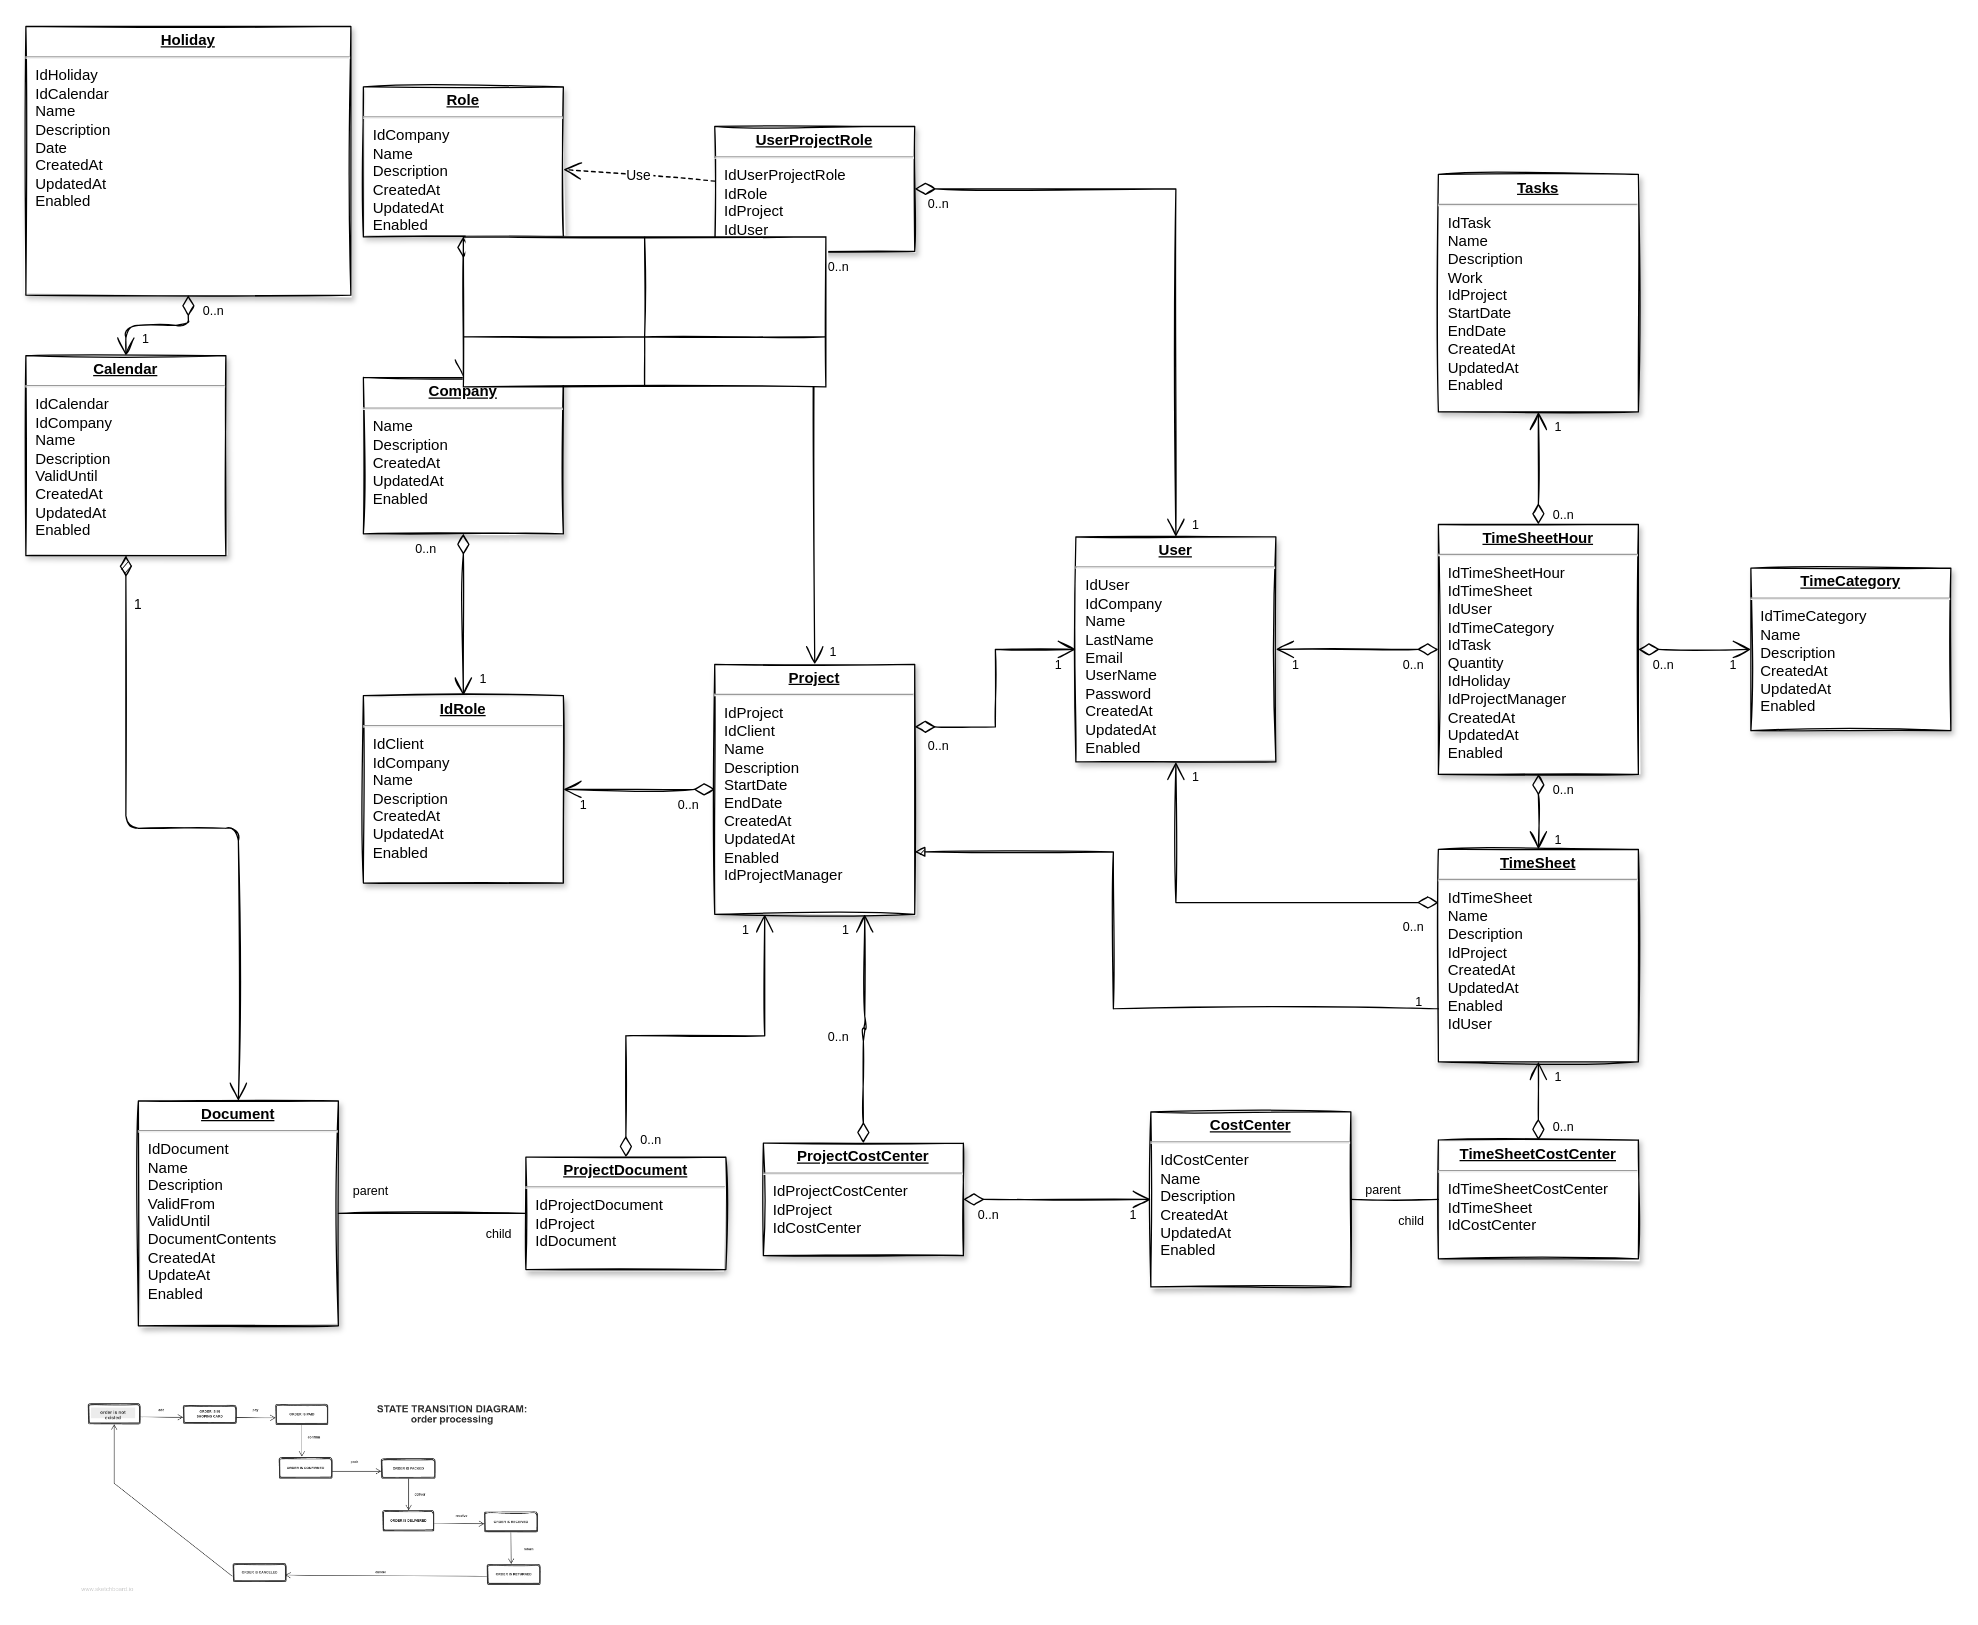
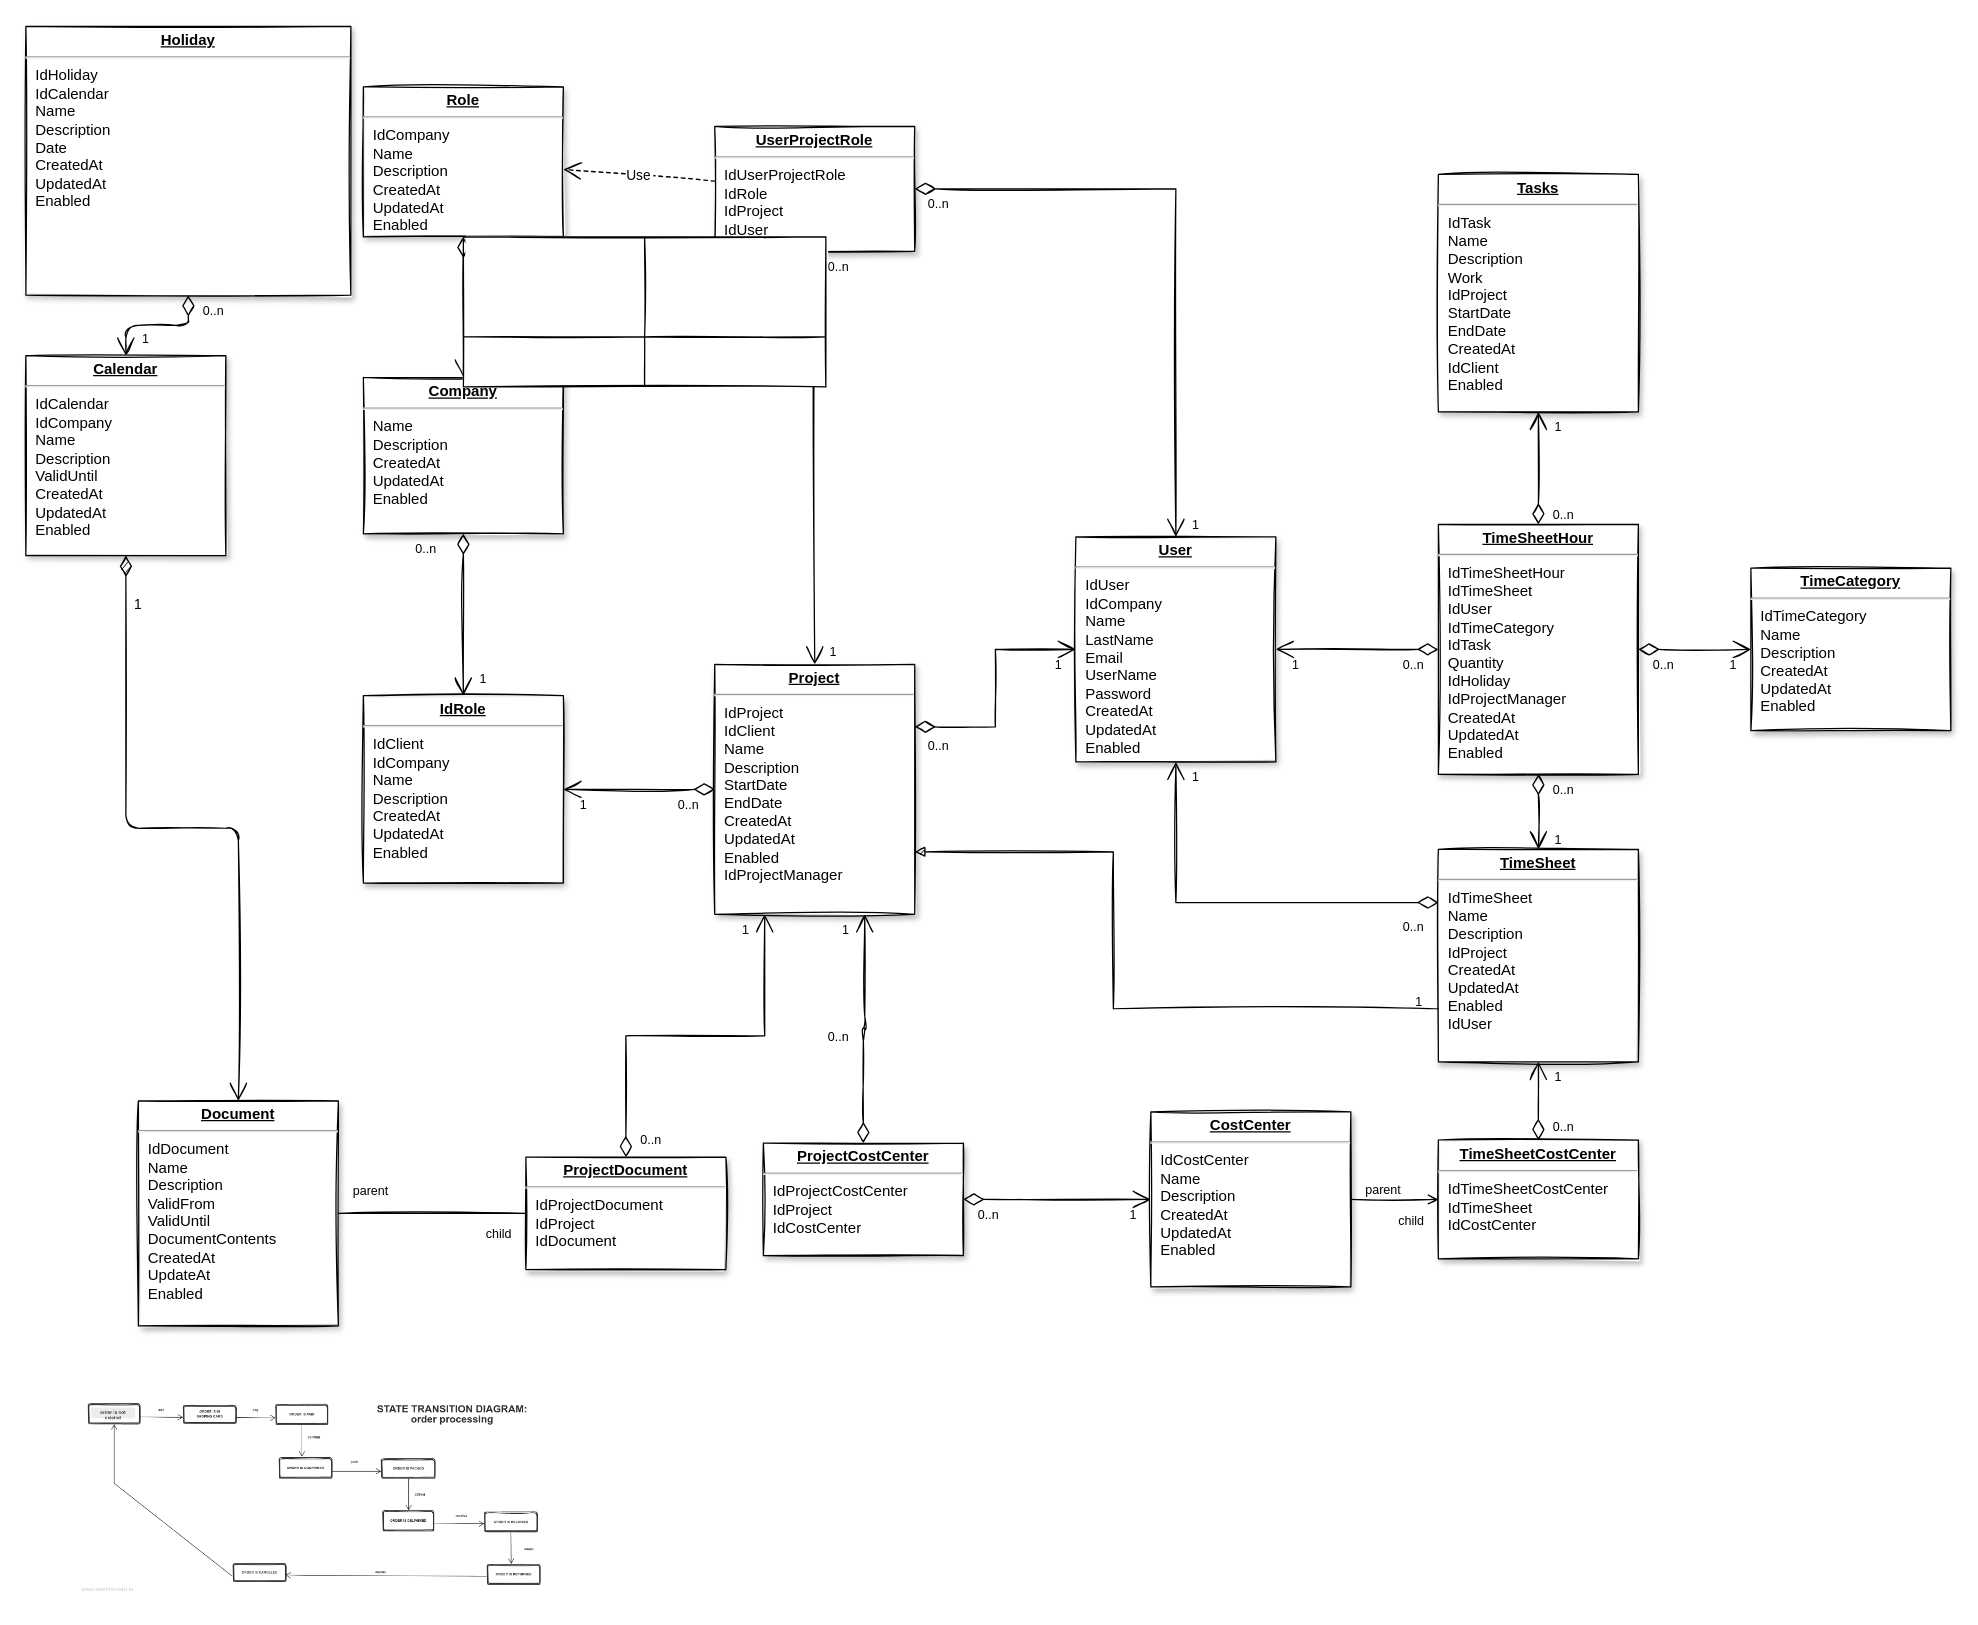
node "Tasks IdTask Name Description Work IdProject StartDate EndDate CreatedAt UpdatedAt Enabled": label "Tasks IdTask Name Description Work IdProject StartDate EndDate CreatedAt UpdatedAt Enabled" -> "Tasks IdTask Name Description Work IdProject StartDate EndDate CreatedAt IdClient Enabled"
edge "CostCenter IdCostCenter Name Description CreatedAt UpdatedAt Enabled" -- "TimeSheetCostCenter IdTimeSheetCostCenter IdTimeSheet IdCostCenter": arrowhead none -> open
